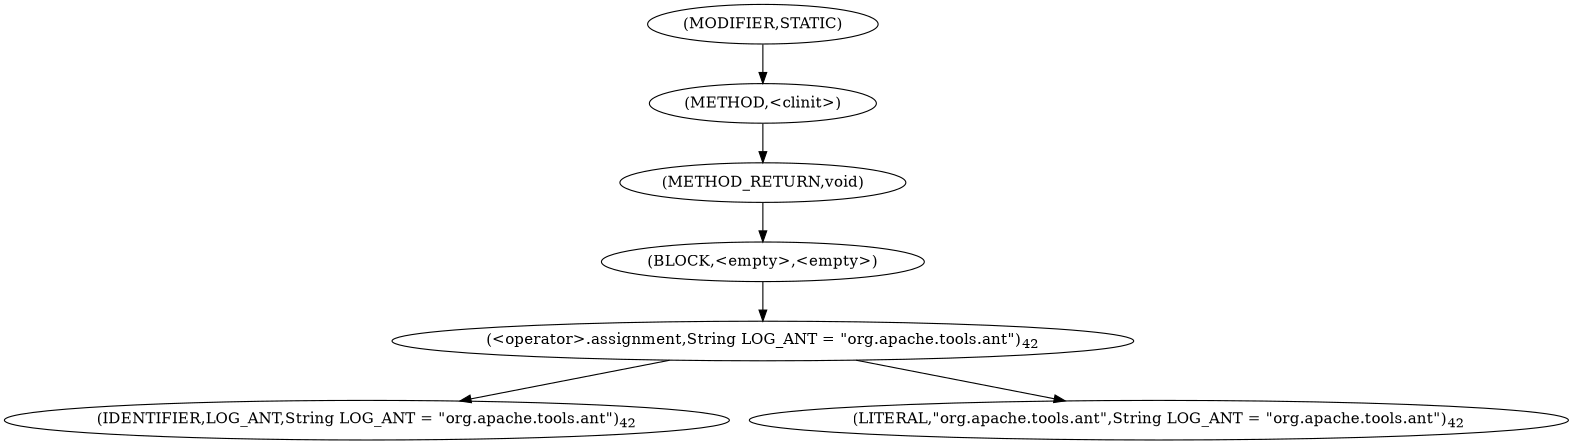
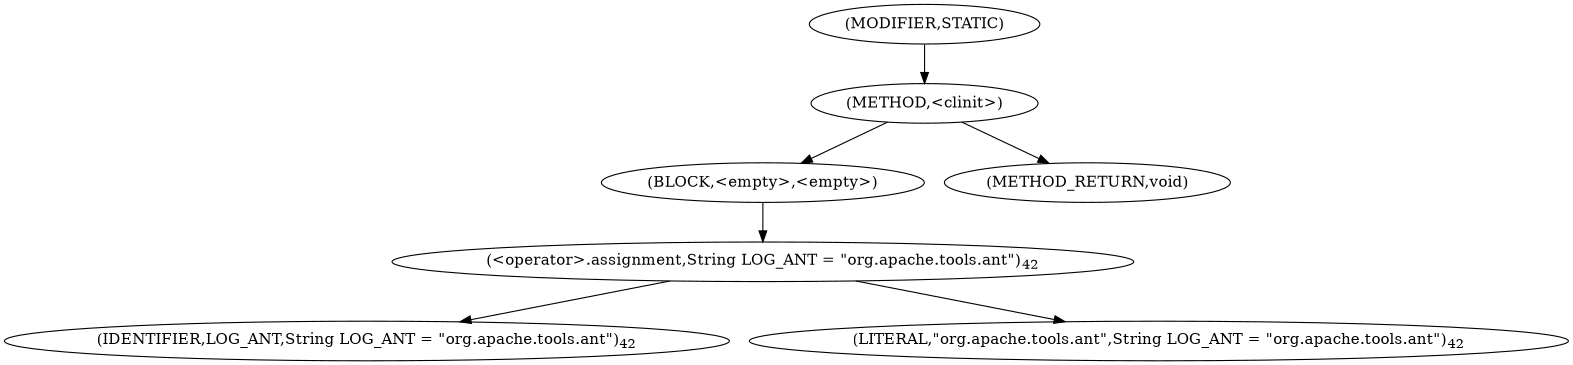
edge "(METHOD_RETURN,void)" -> "(BLOCK,<empty>,<empty>)": now "(METHOD,<clinit>)" -> "(BLOCK,<empty>,<empty>)"
